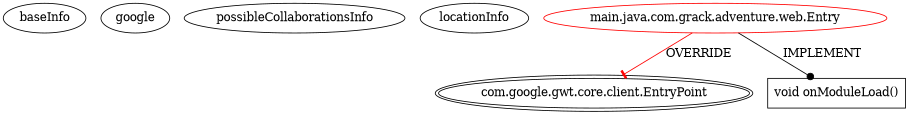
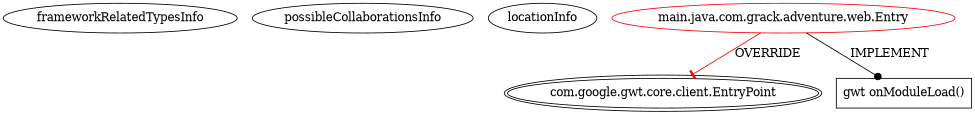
node "baseInfo": removed
node "google": label "google" -> "frameworkRelatedTypesInfo"
node "void onModuleLoad()": label "void onModuleLoad()" -> "gwt onModuleLoad()"
